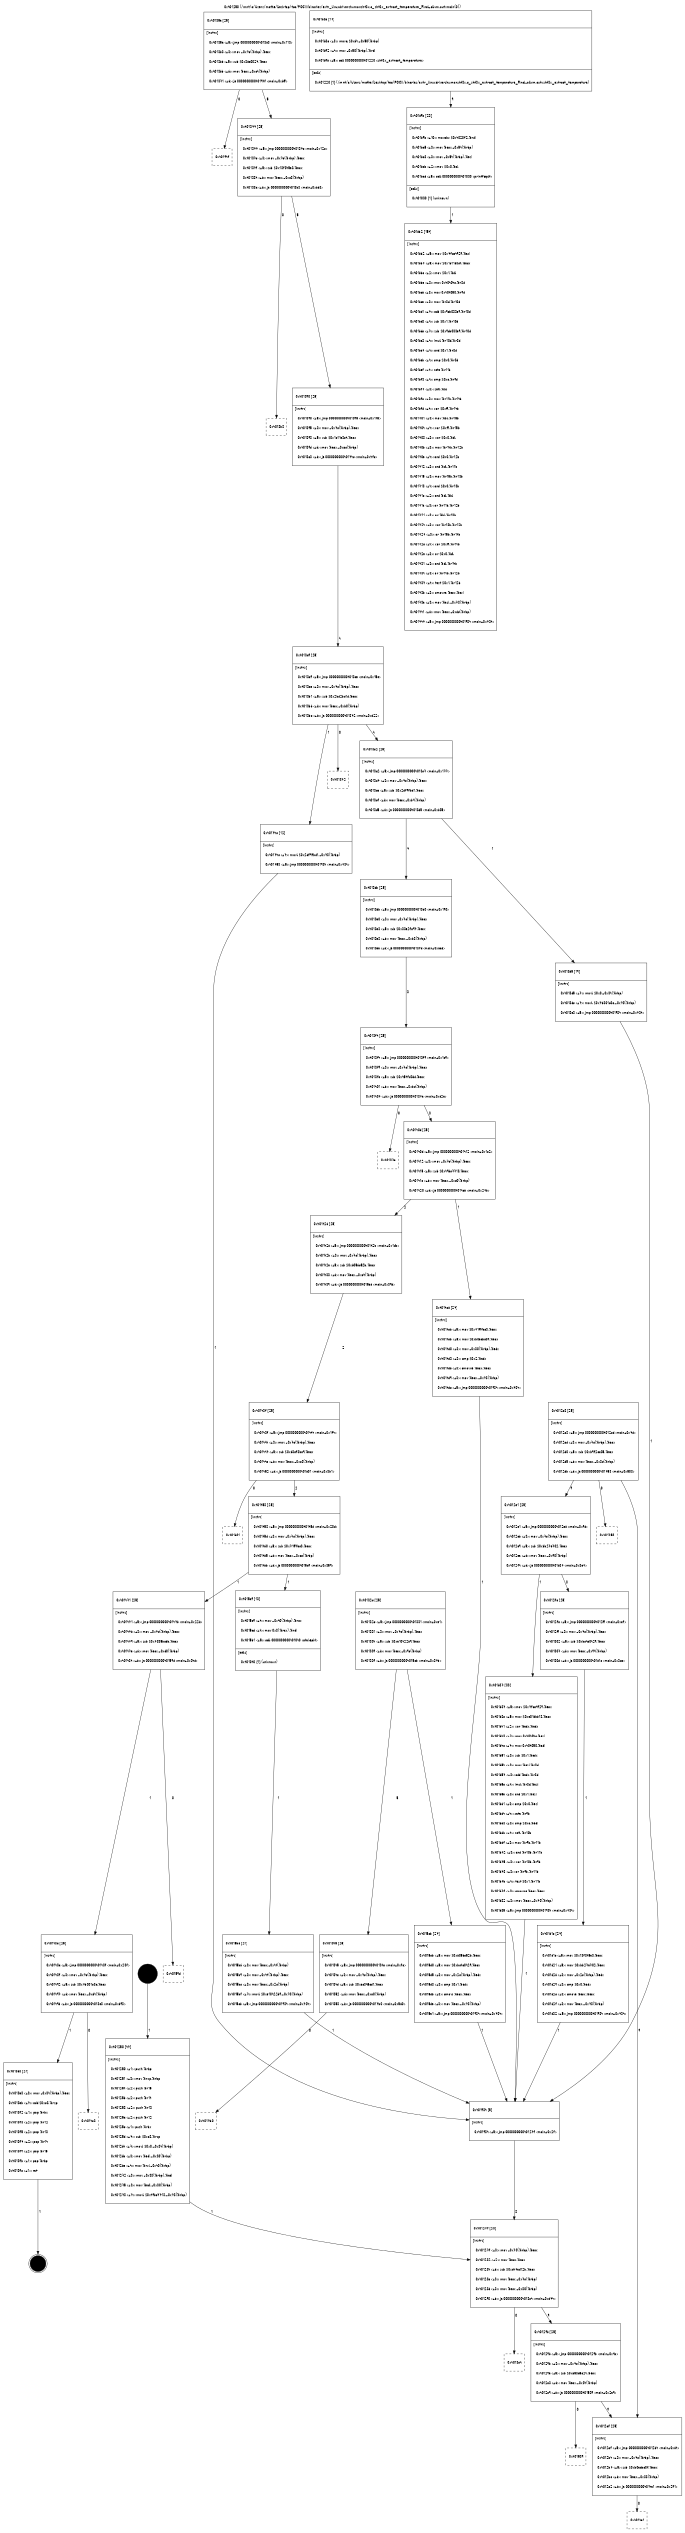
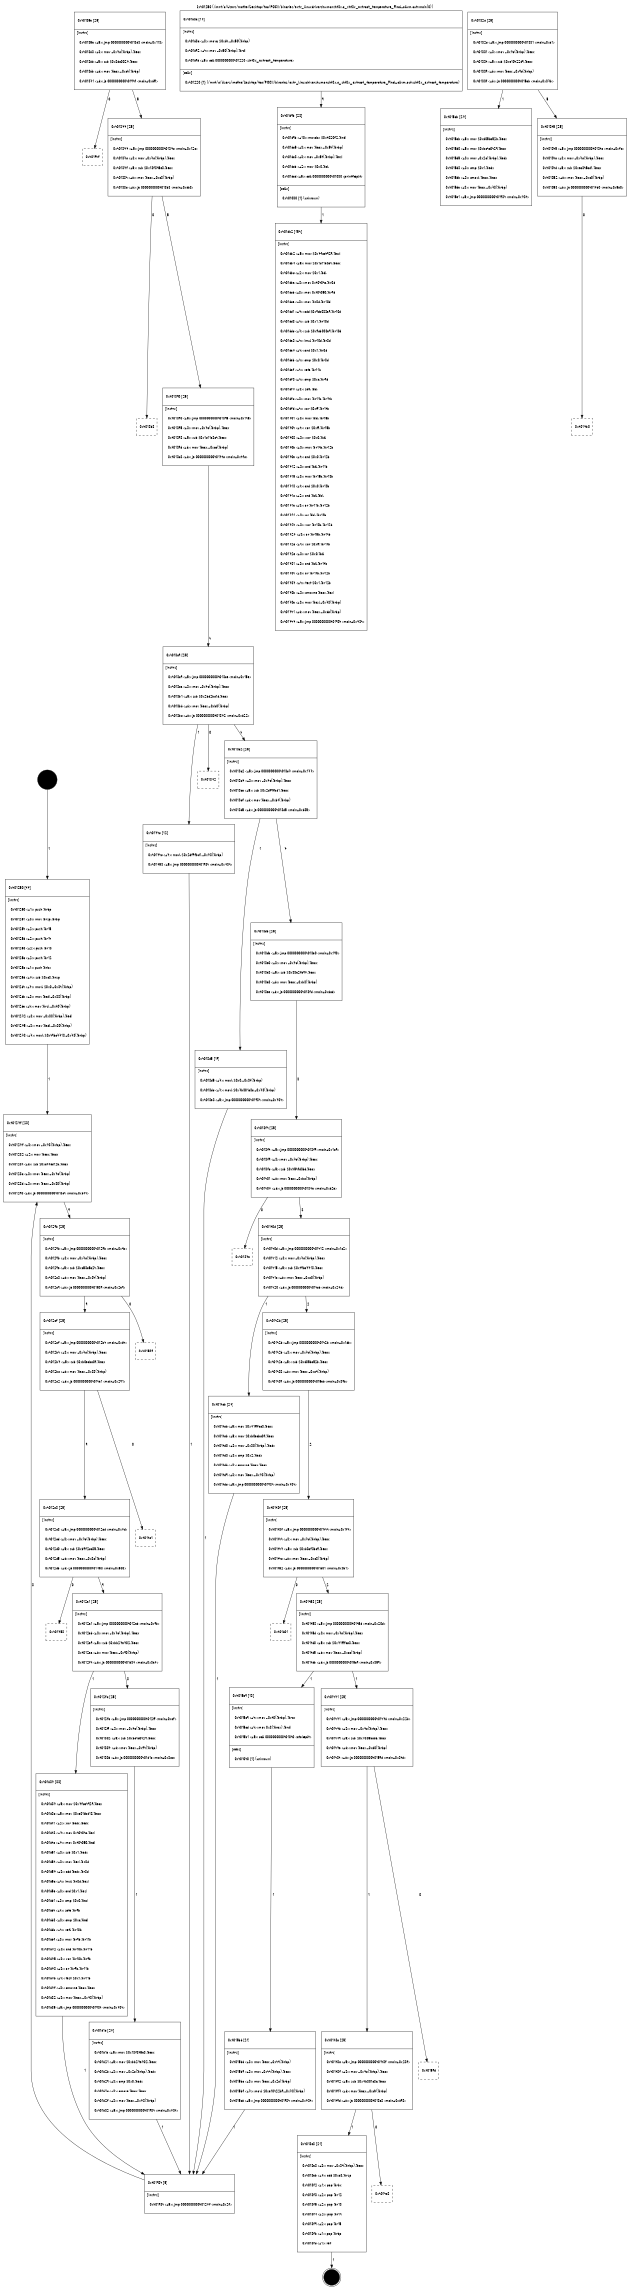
edge "0x4012c8 [25]" -> "0x4012af [25]": reversed
edge "0x4015cb [27]" -> "0x401984 [5]": removed, label "1"
node "0x4018c4": removed
